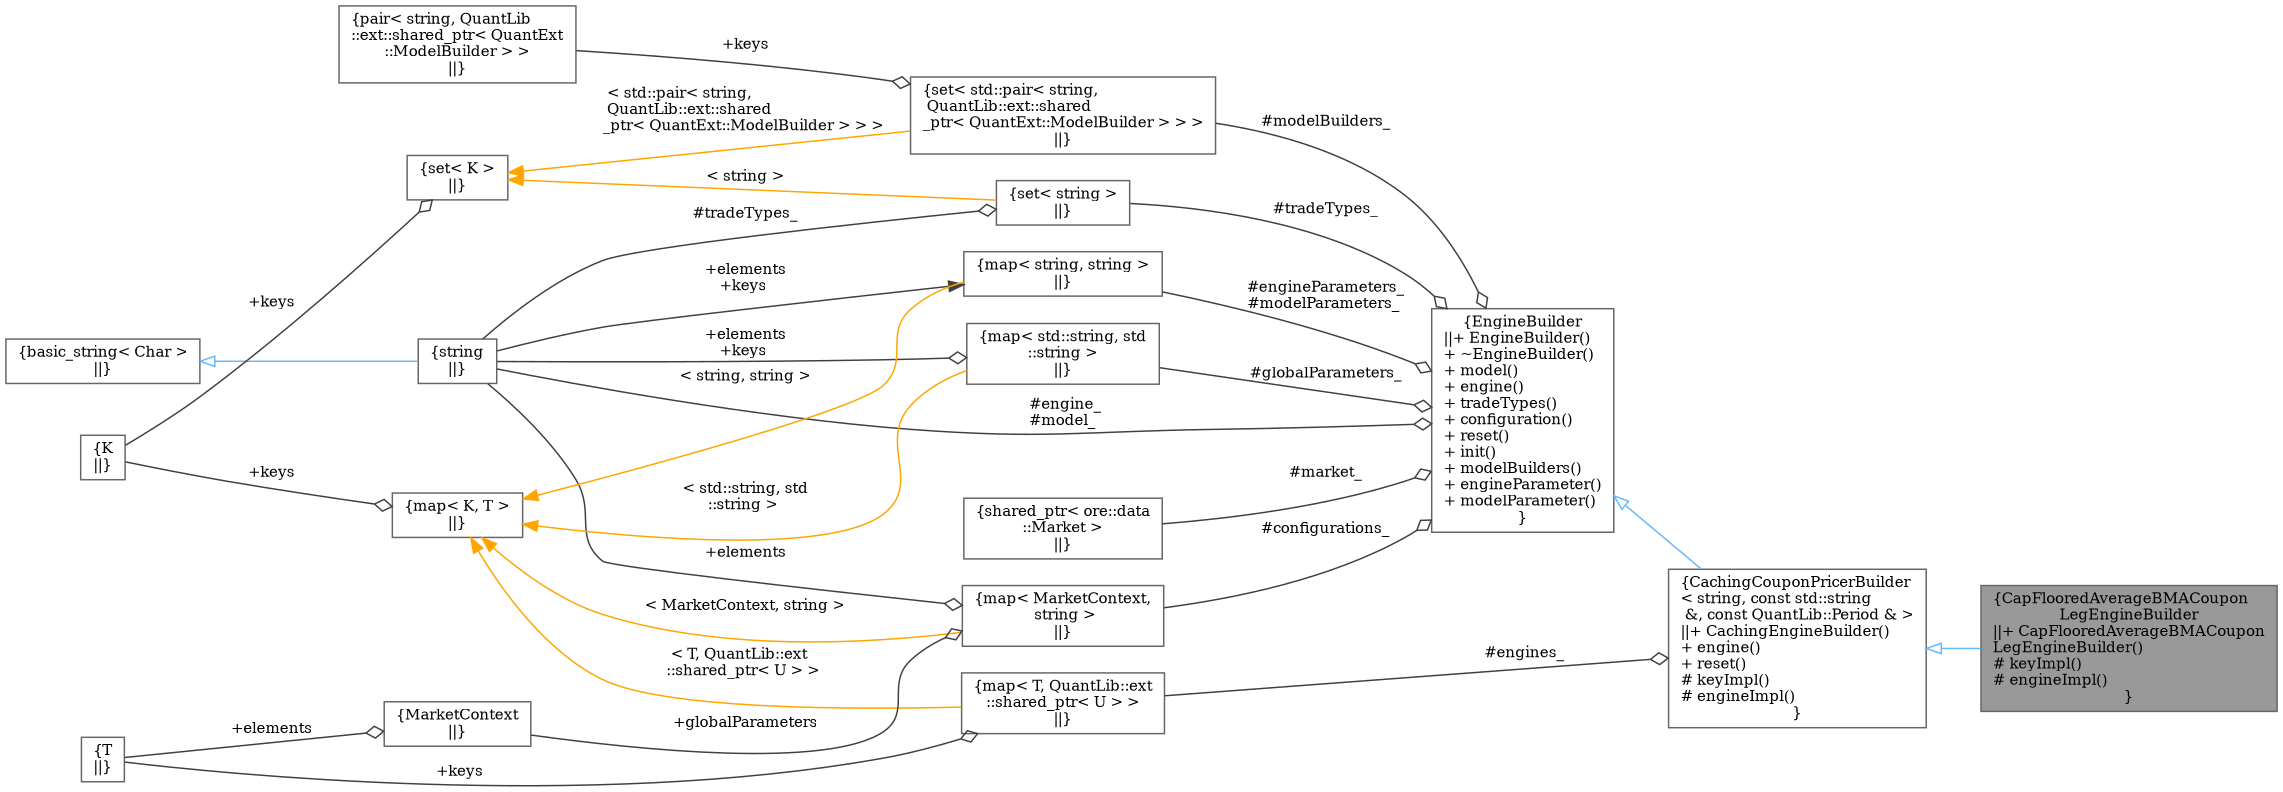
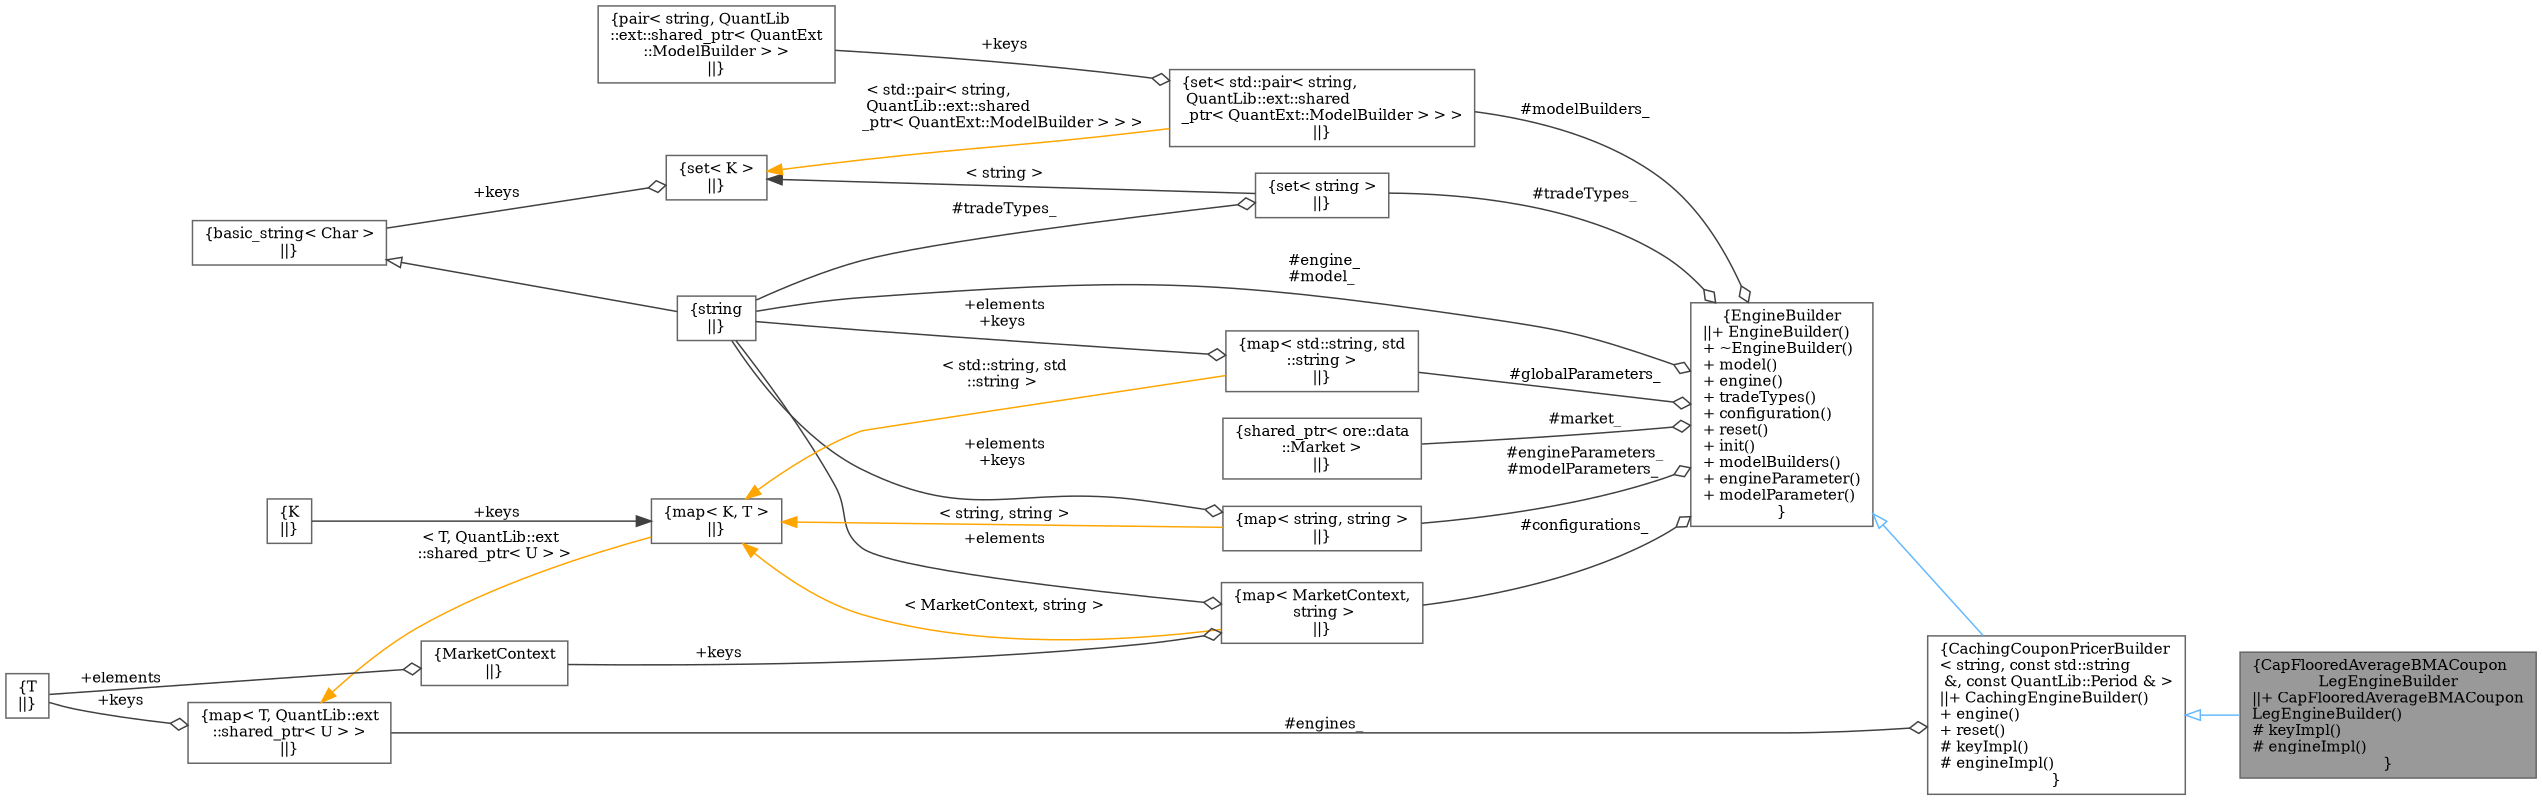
edge "{set< string > ||}" -> "{set< K > ||}": color orange -> grey25
edge "{string ||}" -> "{map< string, string > ||}": arrowhead normal -> odiamond
edge "{K ||}" -> "{set< K > ||}": now "{basic_string< Char > ||}" -> "{set< K > ||}"
edge "{string ||}" -> "{basic_string< Char > ||}": color steelblue1 -> grey25
edge "{K ||}" -> "{map< K, T > ||}": arrowhead odiamond -> normal
edge "{map< T, QuantLib::ext ::shared_ptr< U > > ||}" -> "{map< K, T > ||}": reversed
edge "{MarketContext ||}" -> "{map< MarketContext, string > ||}": label " +globalParameters" -> " +keys"
